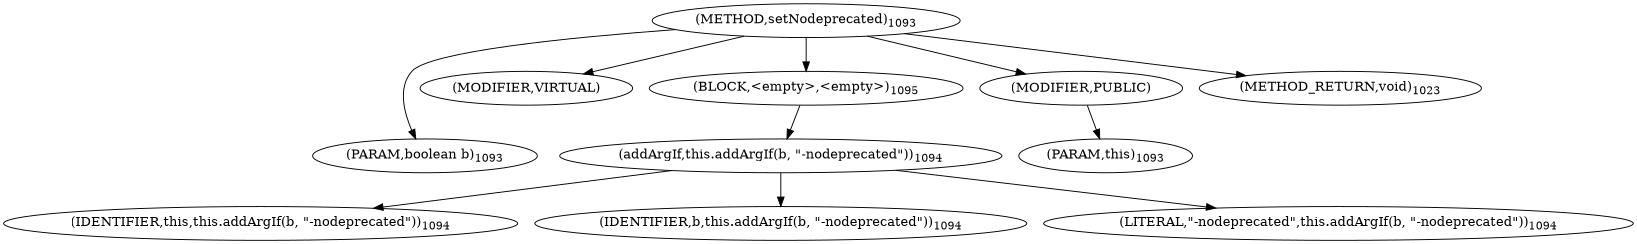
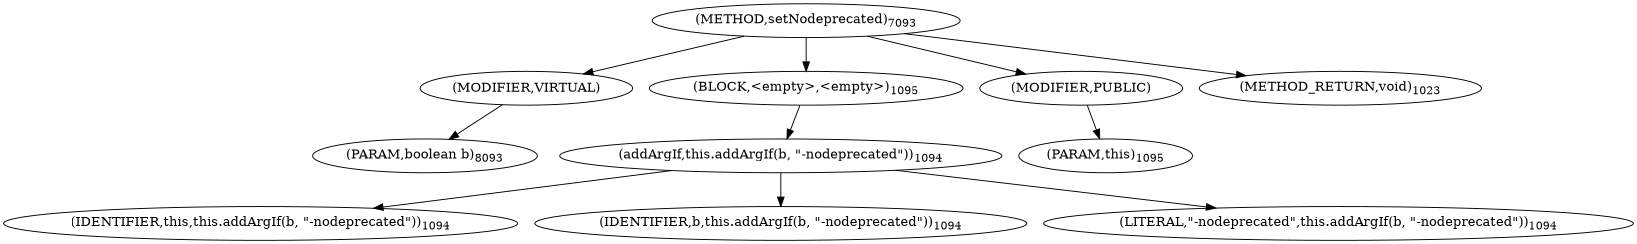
node "(METHOD,setNodeprecated)": text "1093" -> "7093"
edge "(METHOD,setNodeprecated)" -> "(PARAM,boolean b)": now "(MODIFIER,VIRTUAL)" -> "(PARAM,boolean b)"
node "(PARAM,boolean b)": text "1093" -> "8093"
node "(PARAM,this)": text "1093" -> "1095"
